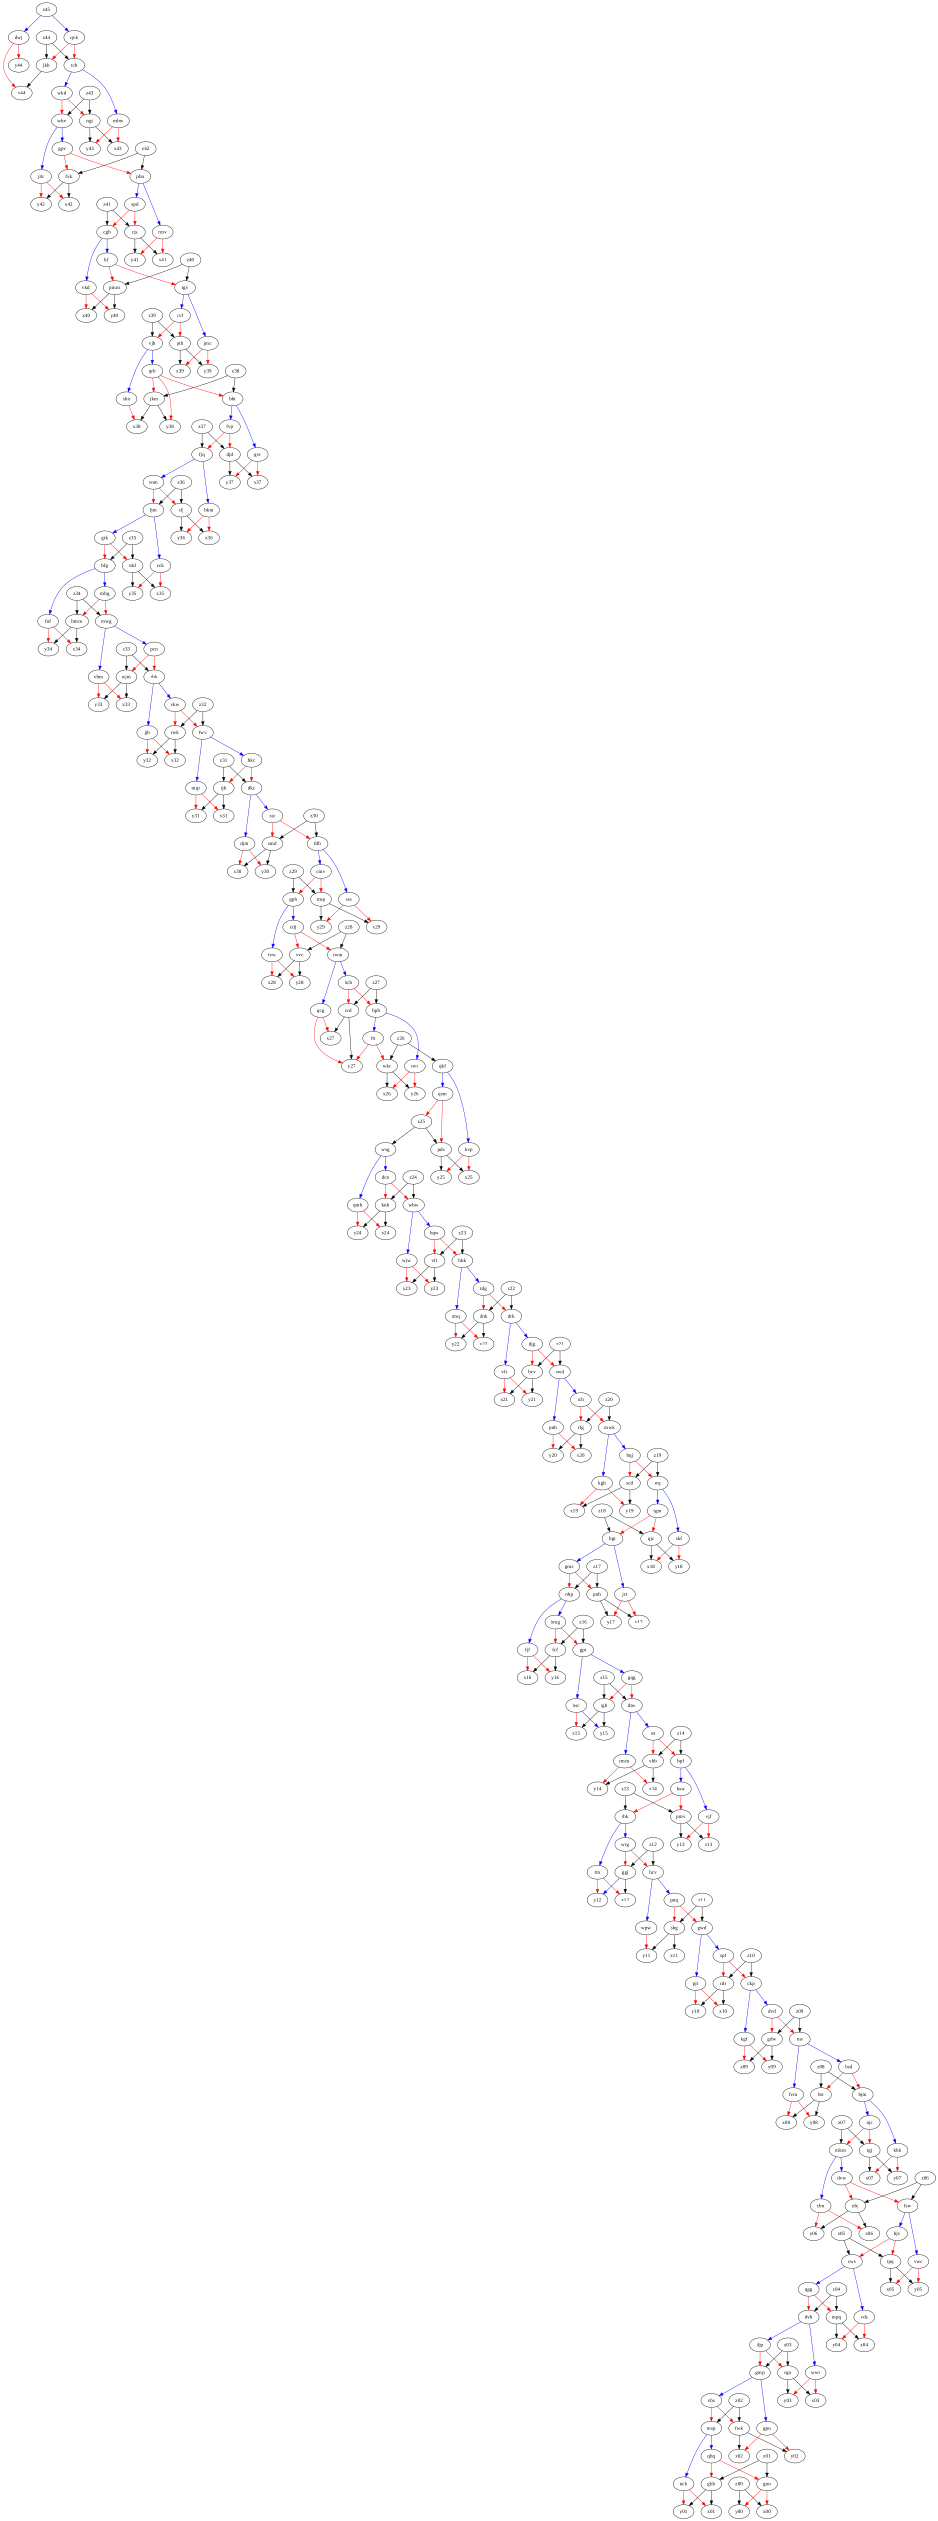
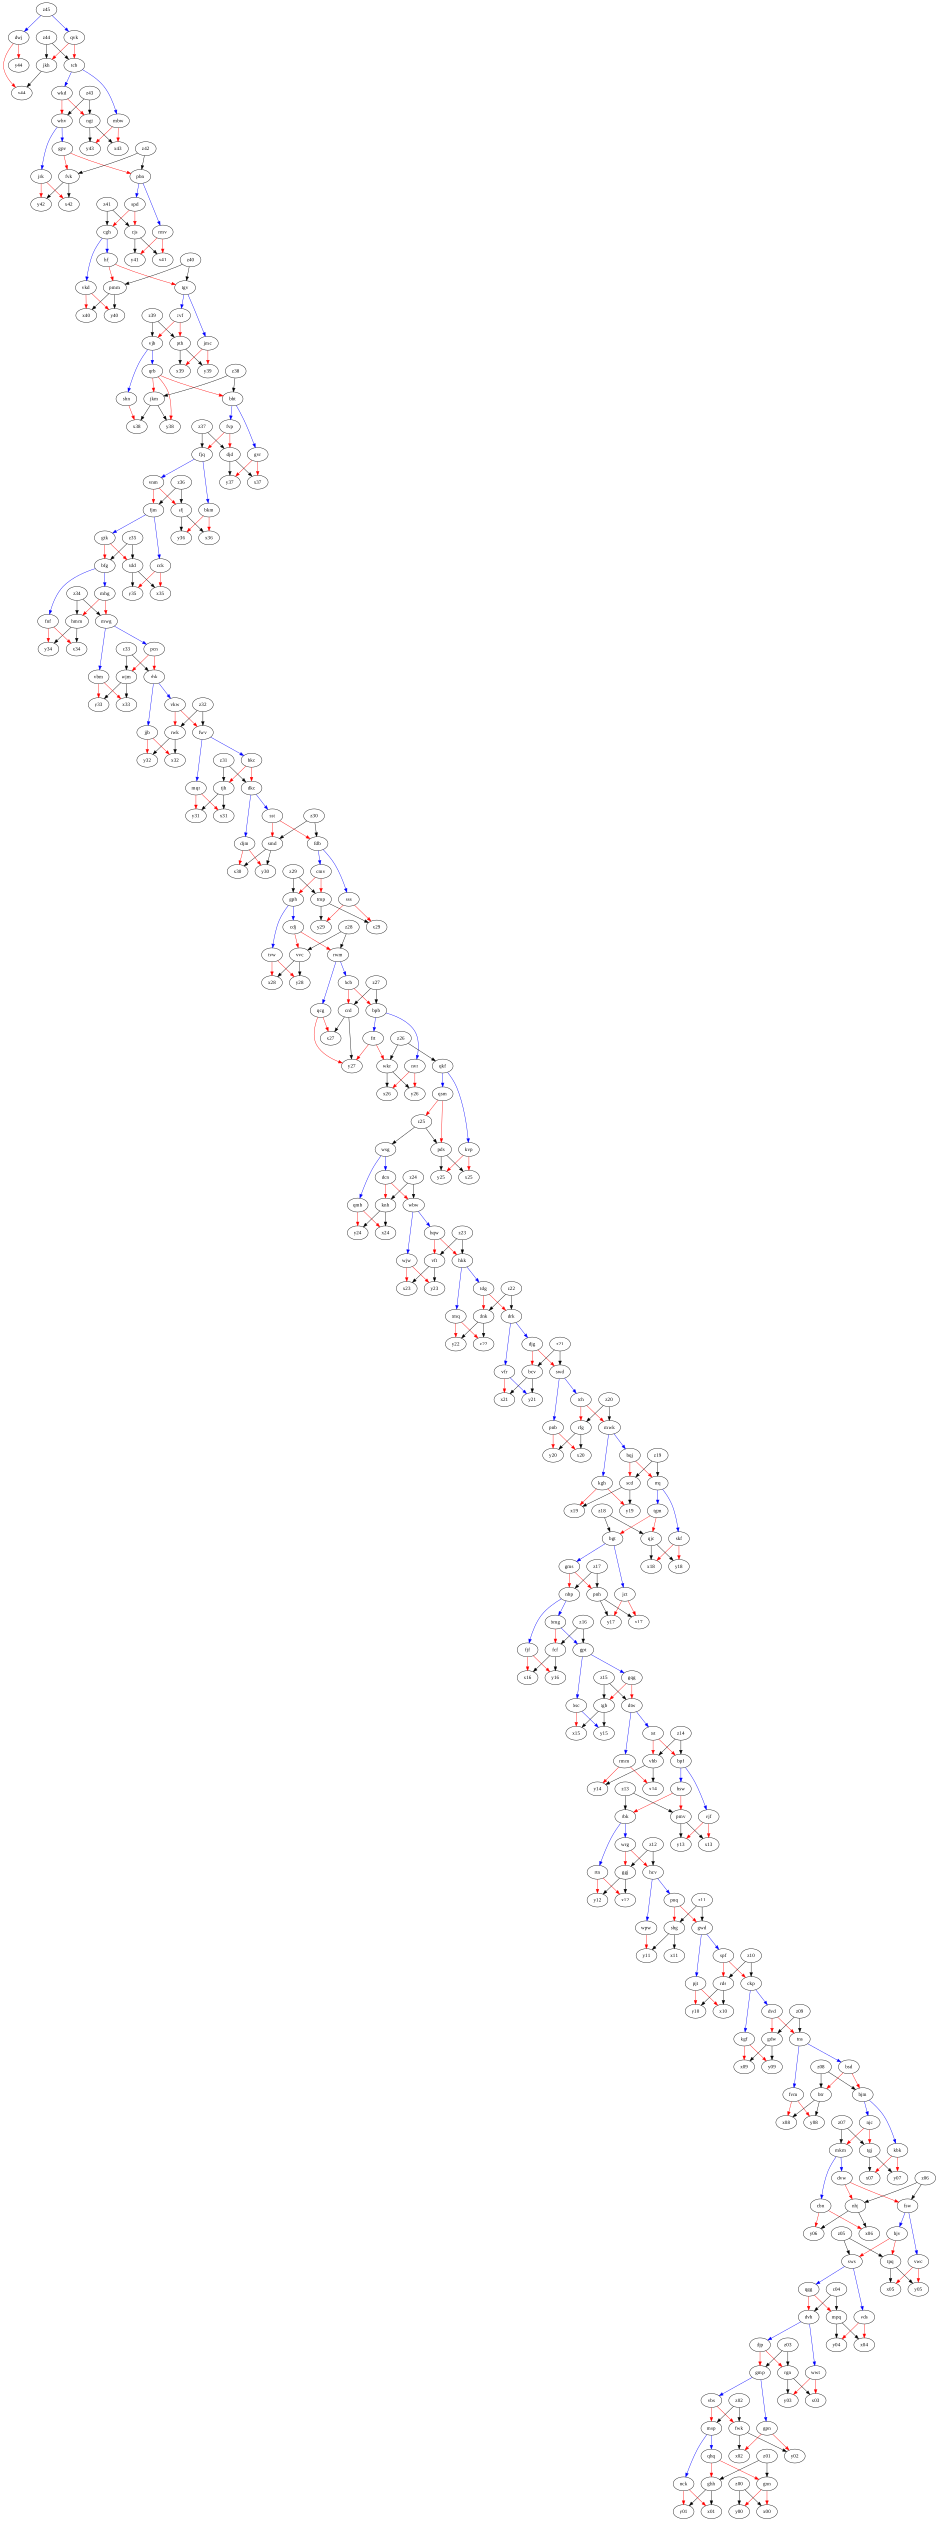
edge "vfr" -> "y21": color red -> blue
edge "bmg" -> "gpt": color red -> blue
edge "ggj" -> "y12": color blue -> black
